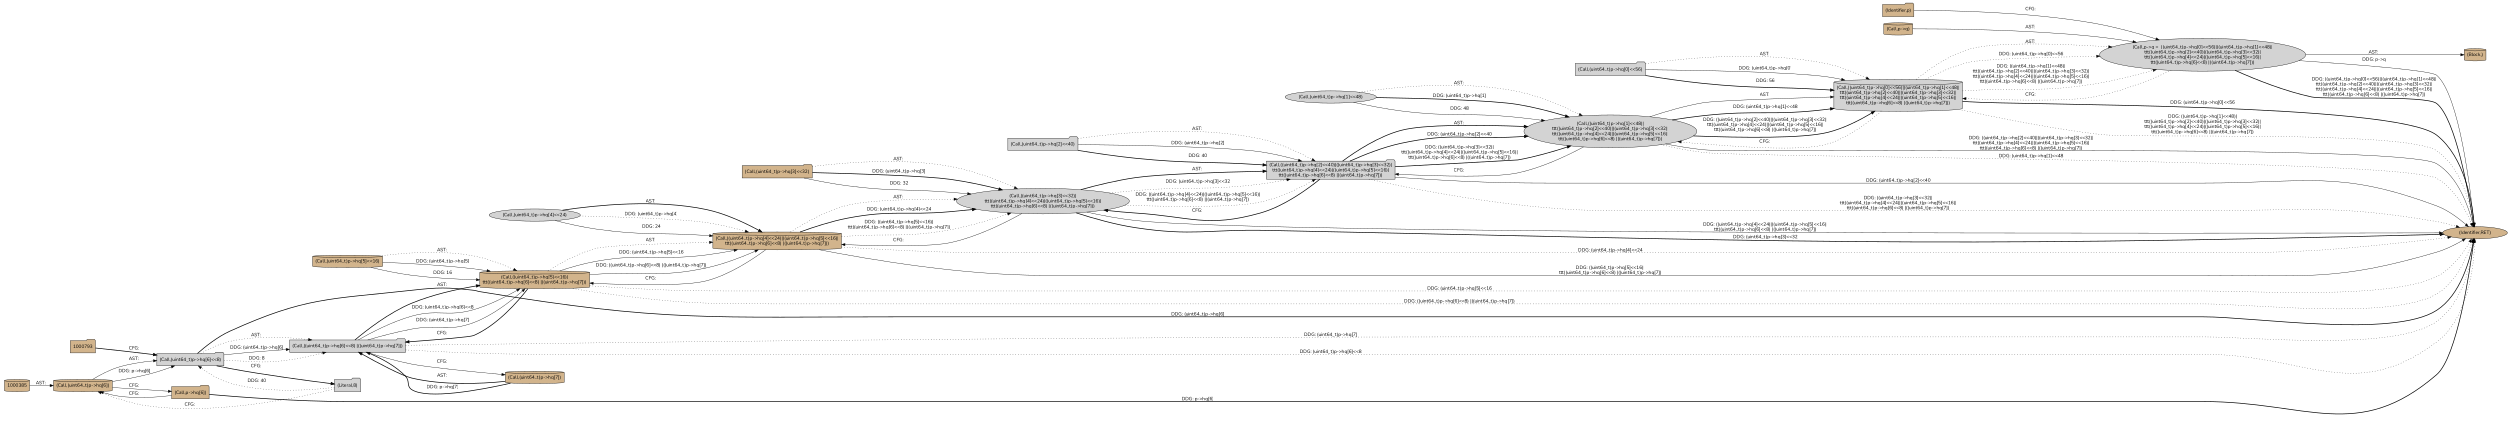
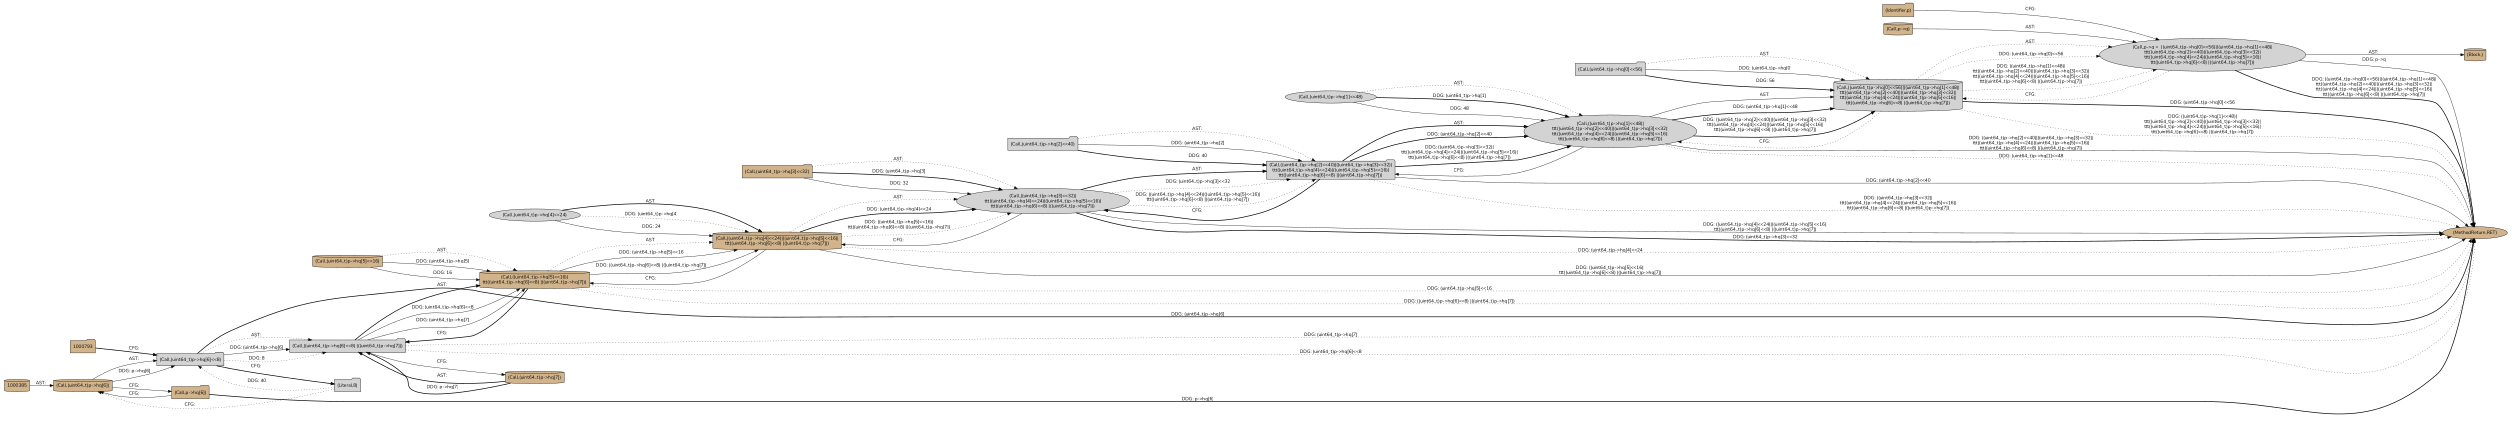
node "(Identifier,RET)": label "(Identifier,RET)" -> "(MethodReturn,RET)"
